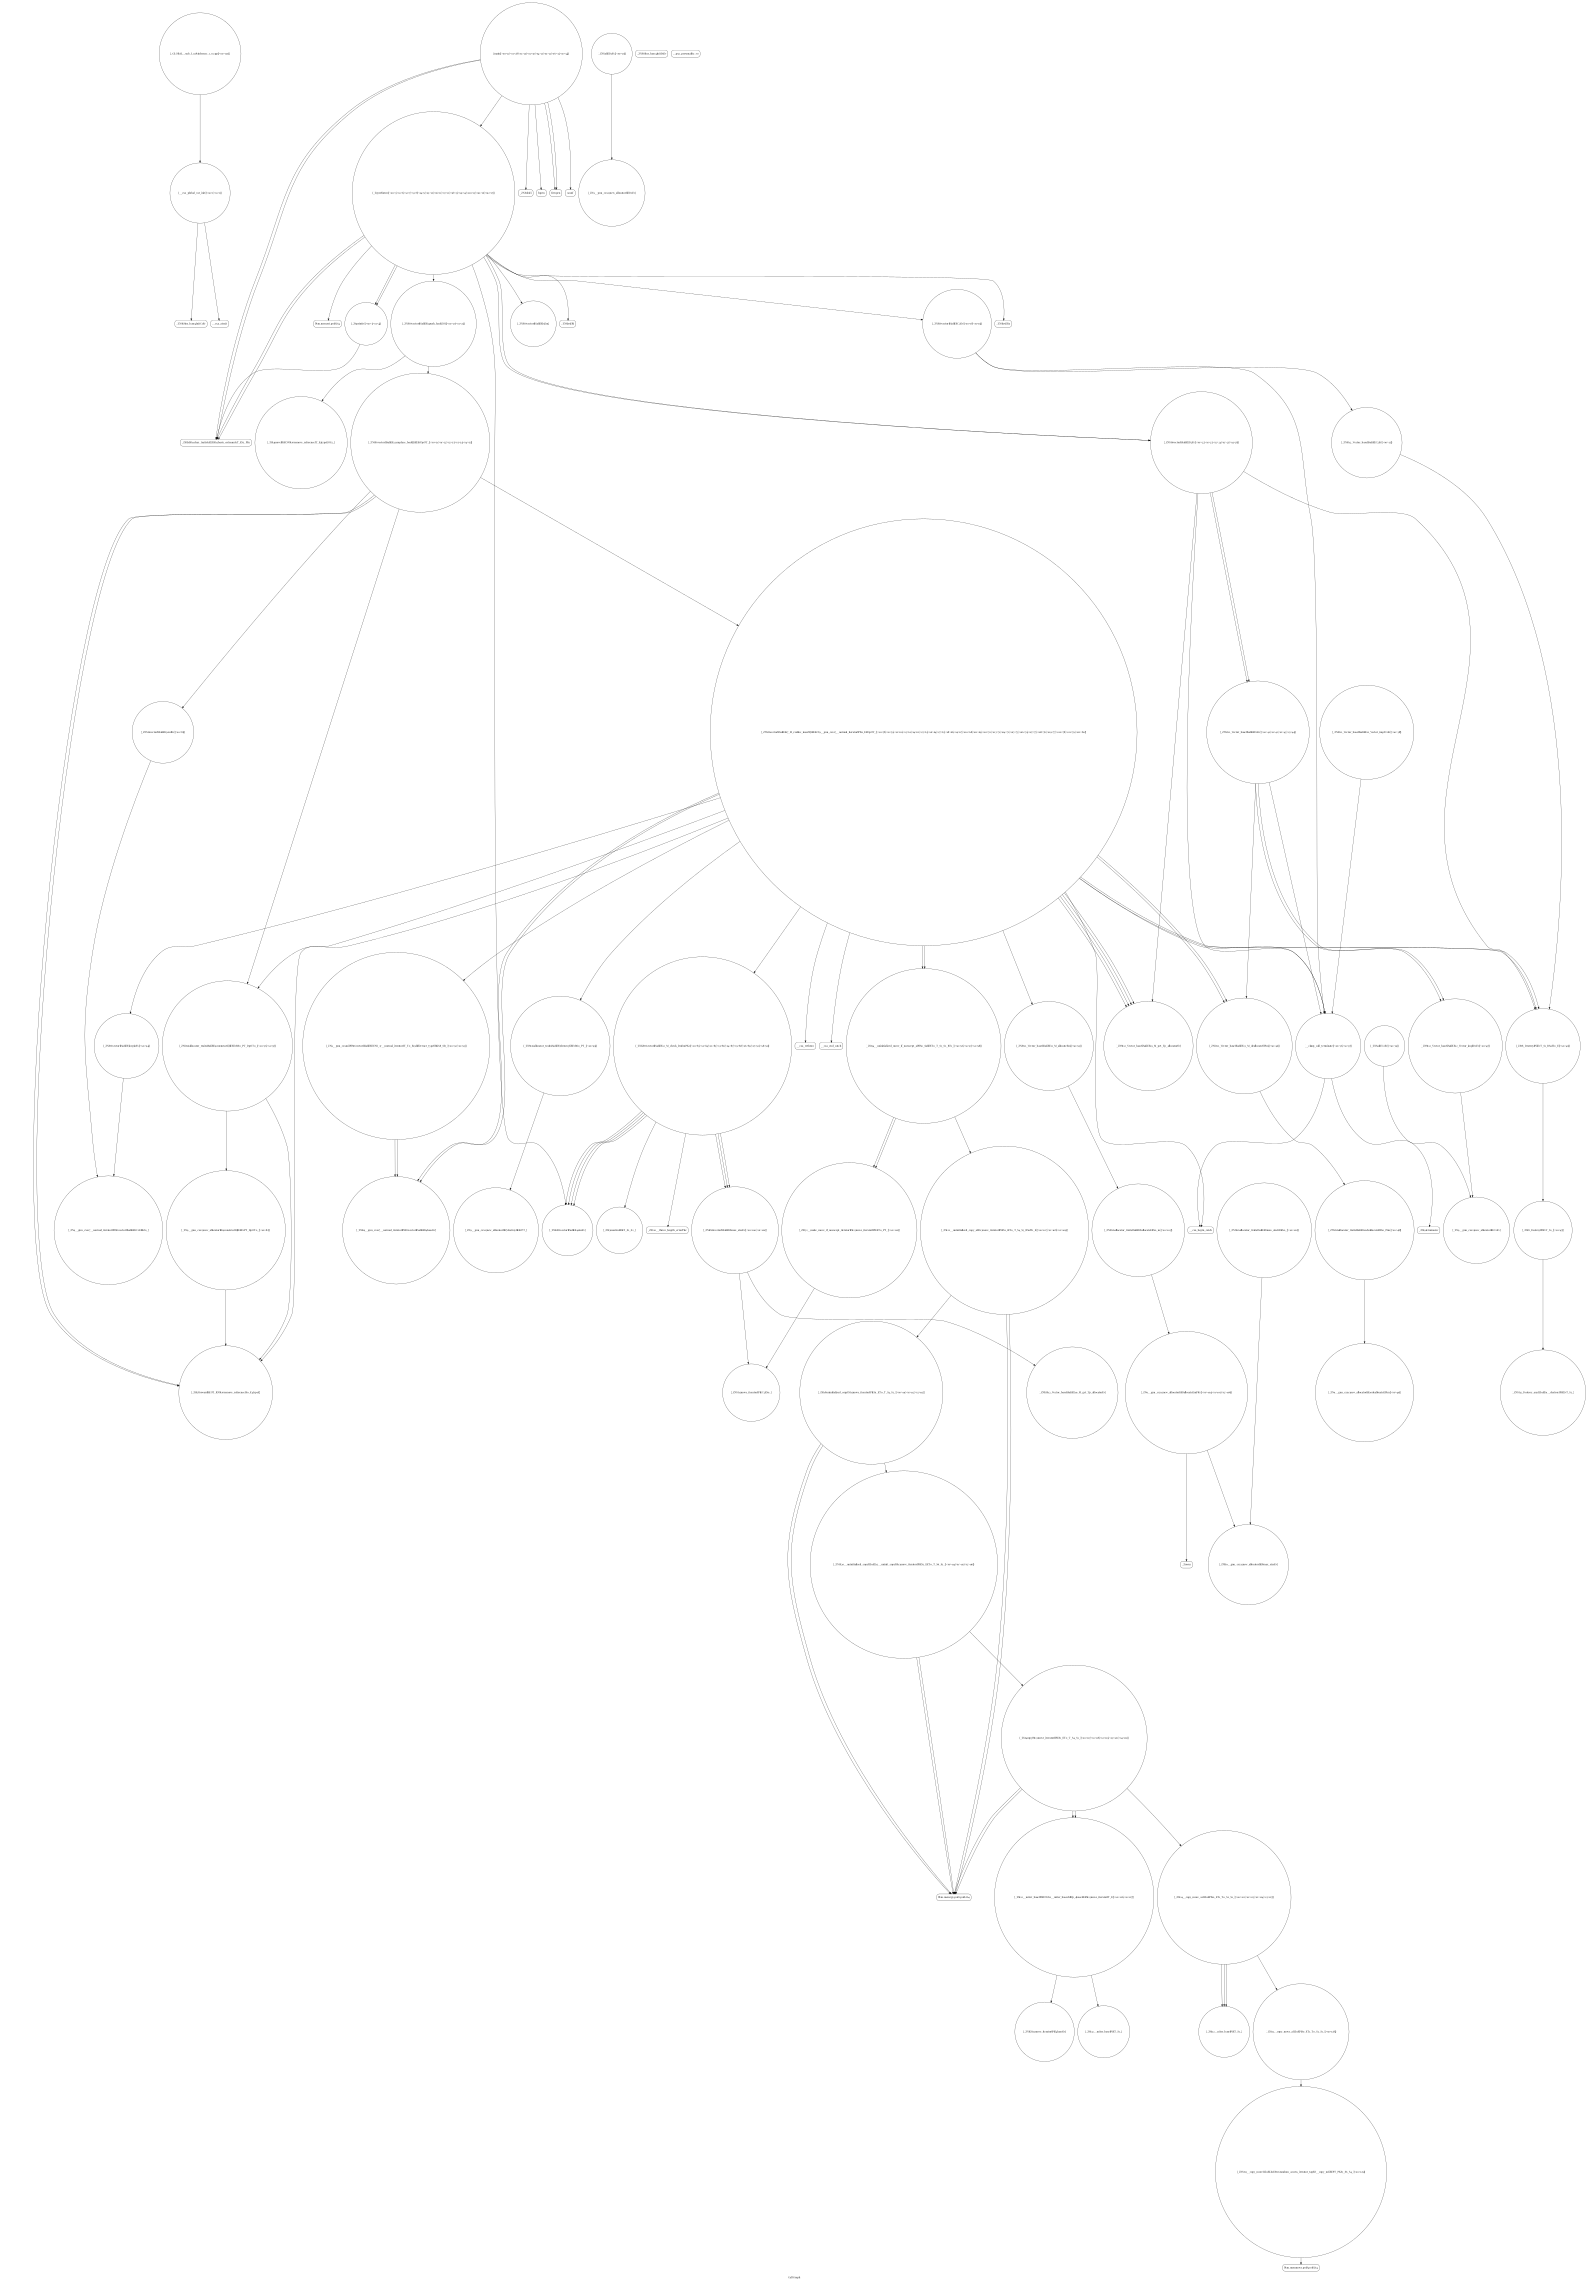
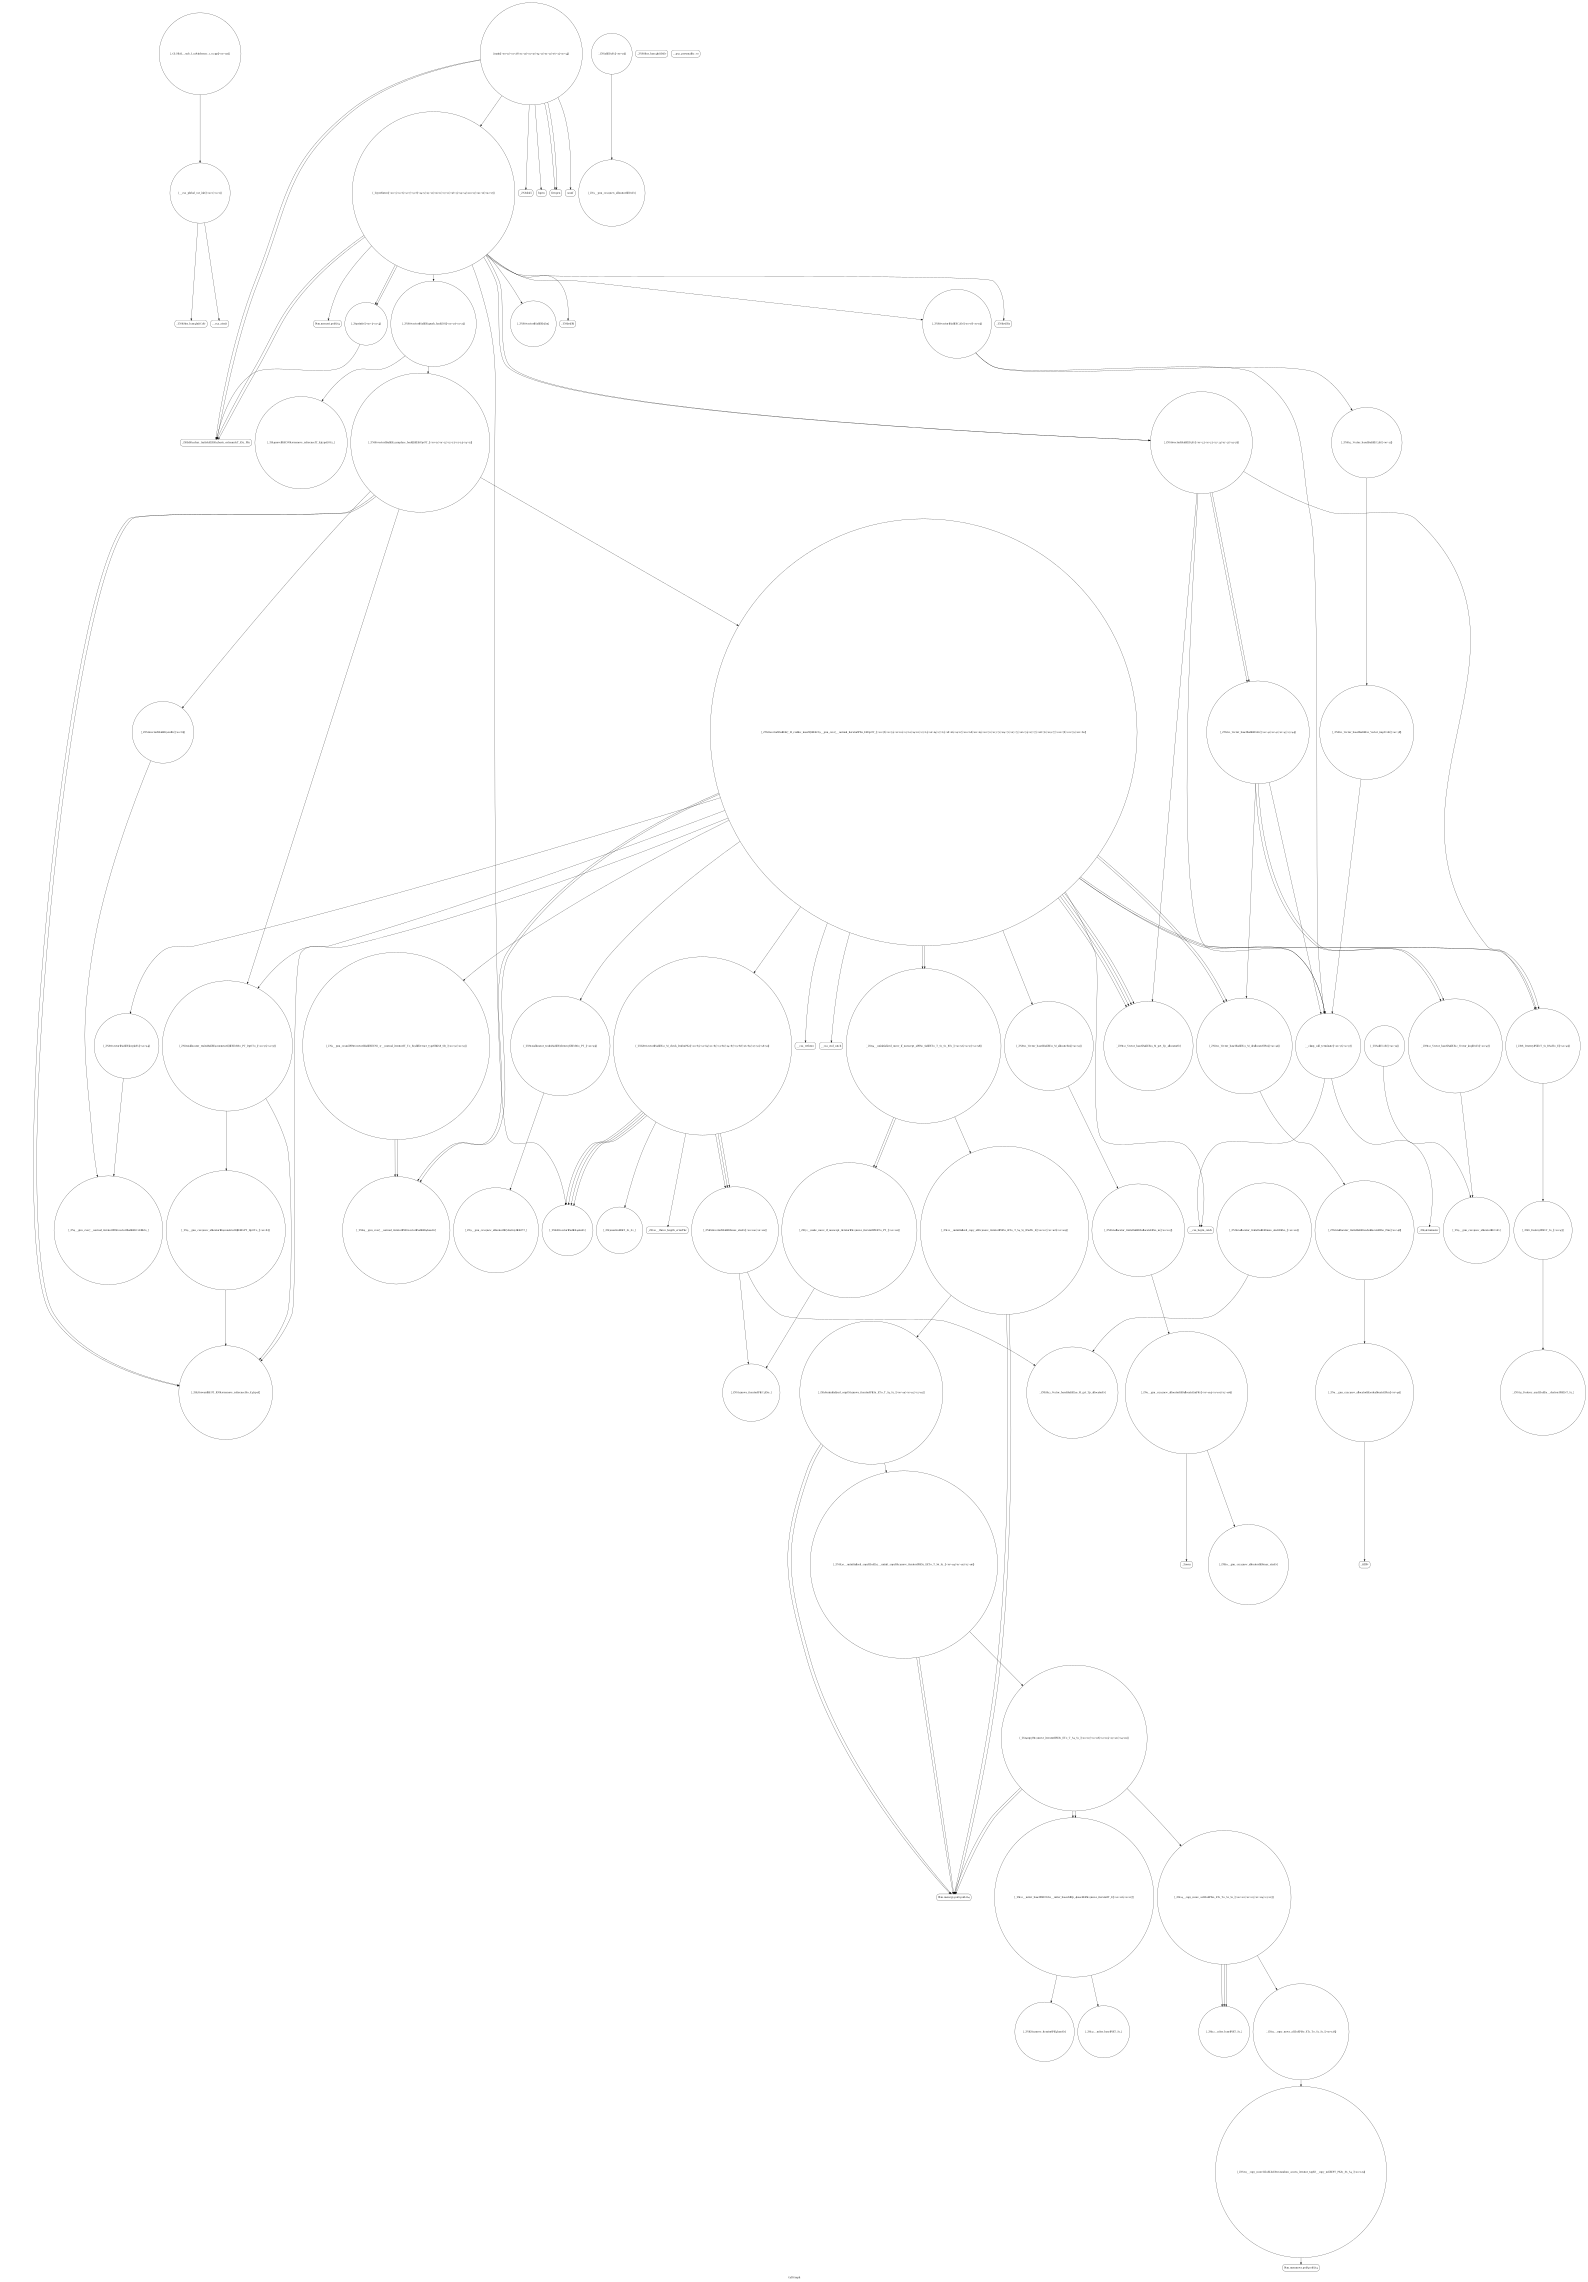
edge "{_ZNSt12_Vector_baseIiSaIiEEC2Ev|{<s0>35}}" -> "{_ZSt8_DestroyIPiiEvT_S1_RSaIT0_E|{<s0>40}}": now "{_ZNSt12_Vector_baseIiSaIiEEC2Ev|{<s0>35}}" -> "{_ZNSt12_Vector_baseIiSaIiEE12_Vector_implC2Ev|{<s0>38}}"
edge "{_ZNSt16allocator_traitsISaIiEE8max_sizeERKS0_|{<s0>102}}" -> "{_ZNK9__gnu_cxx13new_allocatorIiE8max_sizeEv}": now "{_ZNSt16allocator_traitsISaIiEE8max_sizeERKS0_|{<s0>102}}" -> "{_ZNKSt12_Vector_baseIiSaIiEE19_M_get_Tp_allocatorEv}"
node "_ZdlPv": added
